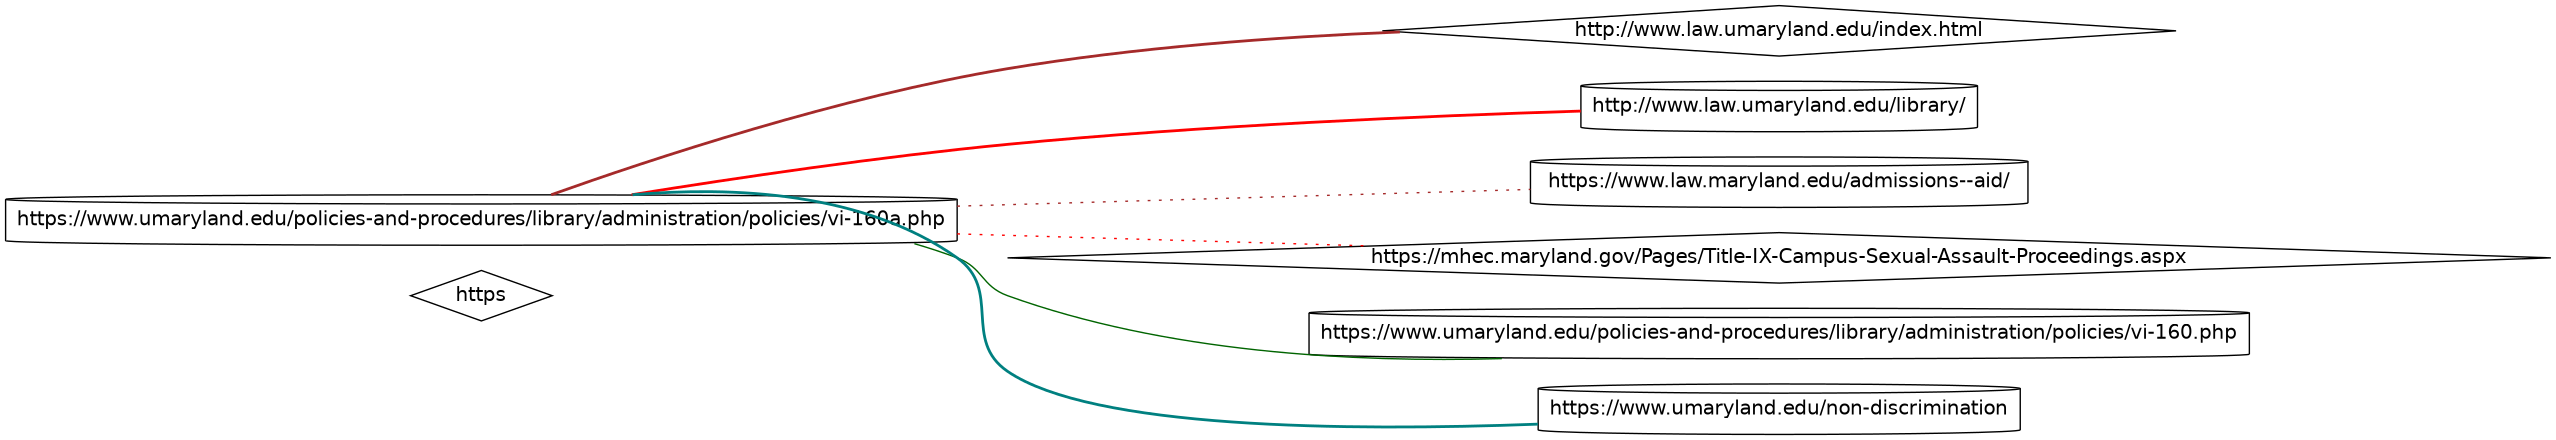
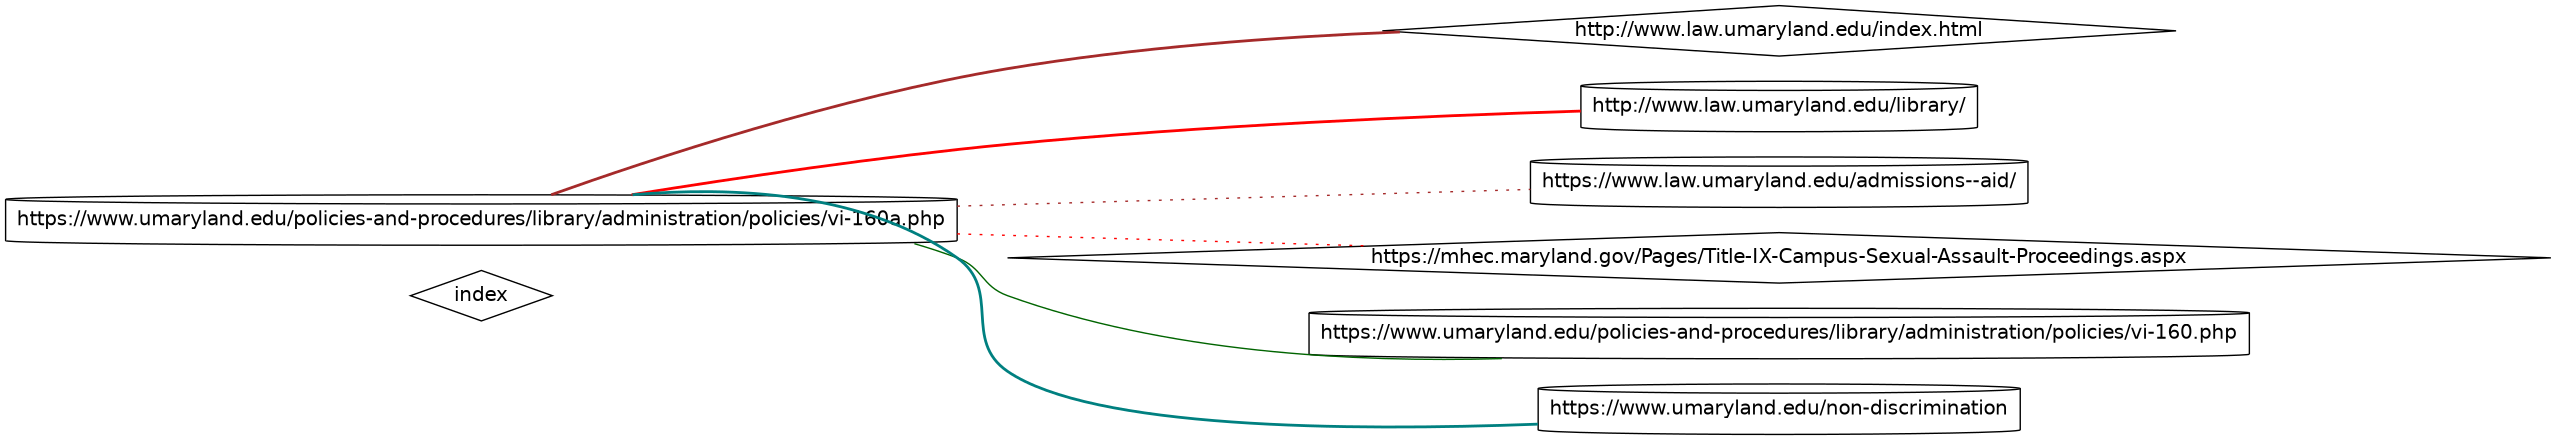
node "https://www.law.maryland.edu/admissions--aid/": label "https://www.law.maryland.edu/admissions--aid/" -> "https://www.law.umaryland.edu/admissions--aid/"
node "https": label "https" -> "index"
